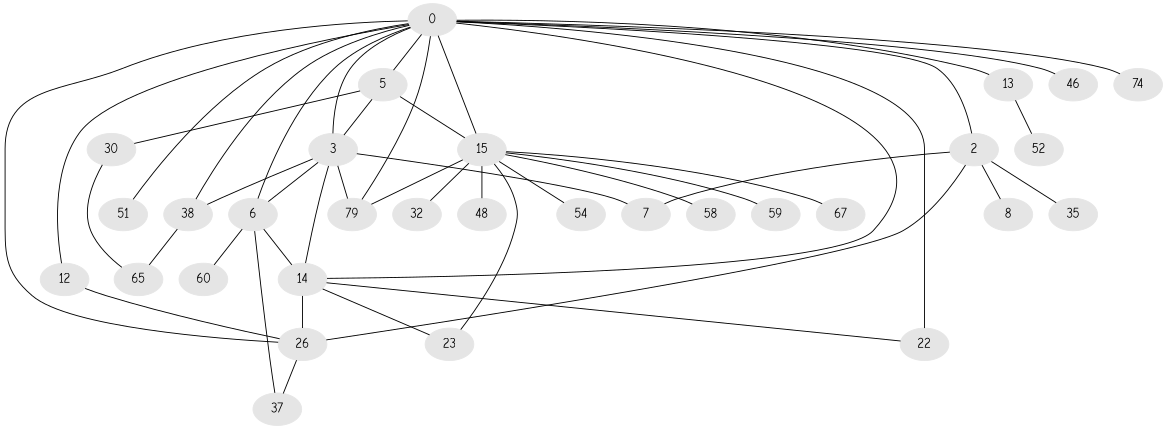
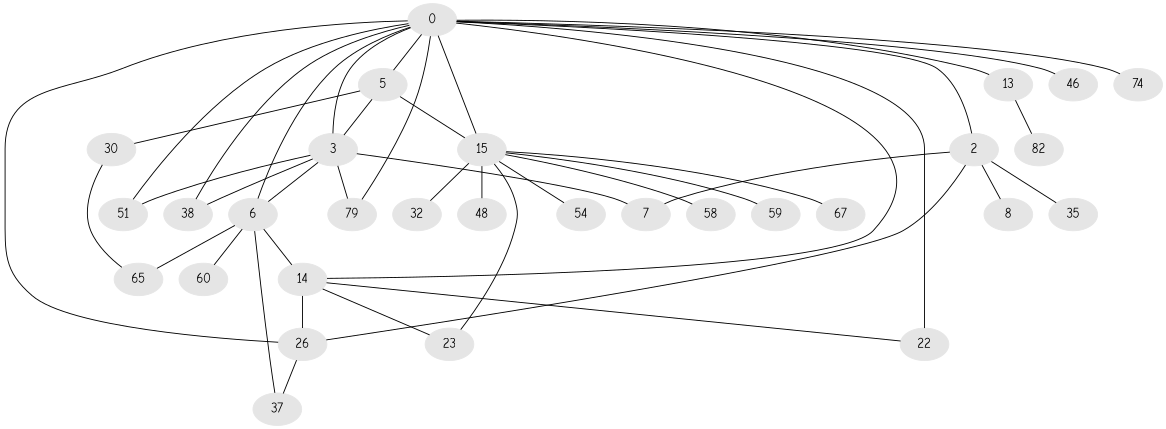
node "52": label "52" -> "82"
edge "15" -- "79": removed
edge "3" -- "14": now "3" -- "51"
edge "38" -- "65": now "6" -- "65"
node "12": removed
